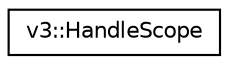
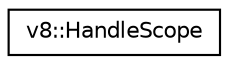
node "v3::HandleScope": label "v3::HandleScope" -> "v8::HandleScope"
